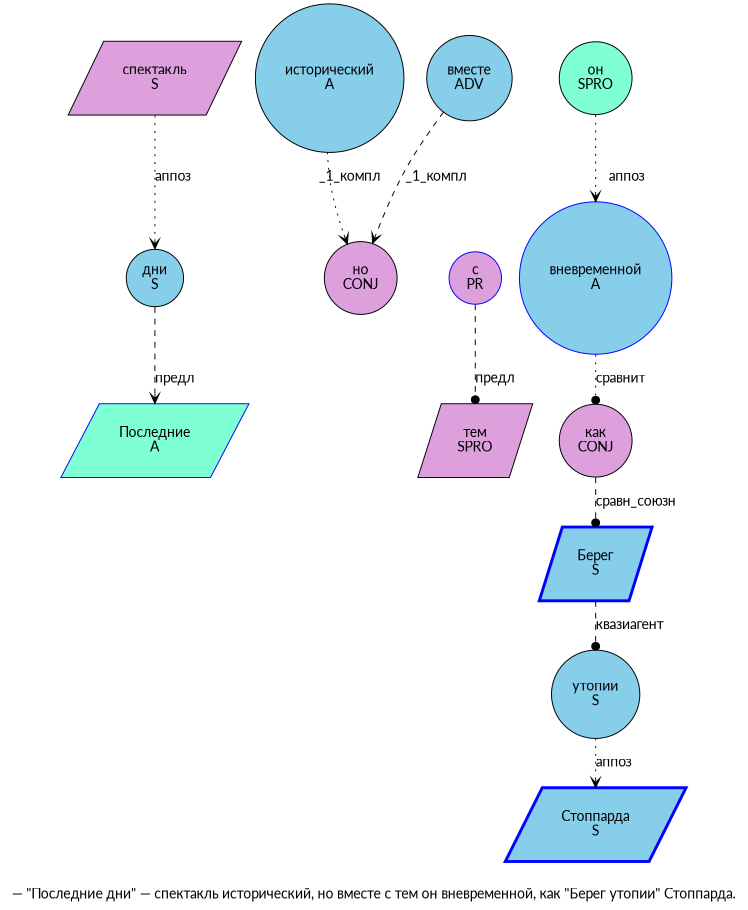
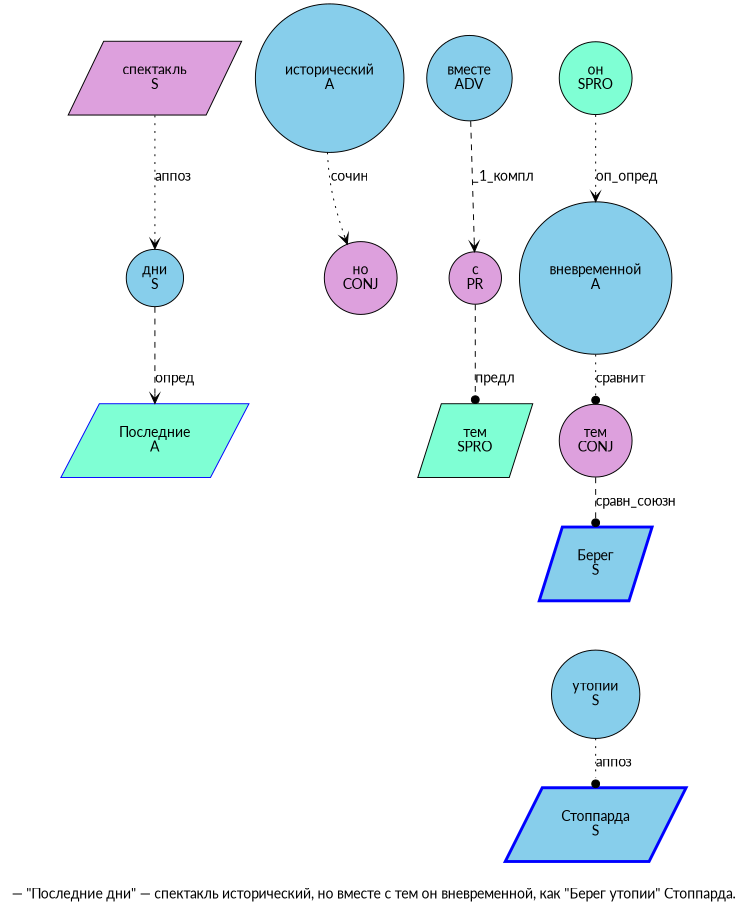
edge "вместе ADV" -> "но CONJ": now "вместе ADV" -> "с PR"
edge "исторический A" -> "но CONJ": label "_1_компл" -> "сочин"
edge "он SPRO" -> "вневременной A": label "аппоз" -> "оп_опред"
node "с PR": color blue -> black
node "вневременной A": color blue -> black
edge "дни S" -> "Последние A": label "предл" -> "опред"
node "тем SPRO": fillcolor plum -> aquamarine
node "как CONJ": label "как CONJ" -> "тем CONJ"
edge "Берег S" -> "утопии S": removed, label "квазиагент"
edge "утопии S" -> "Стоппарда S": arrowhead vee -> dot
